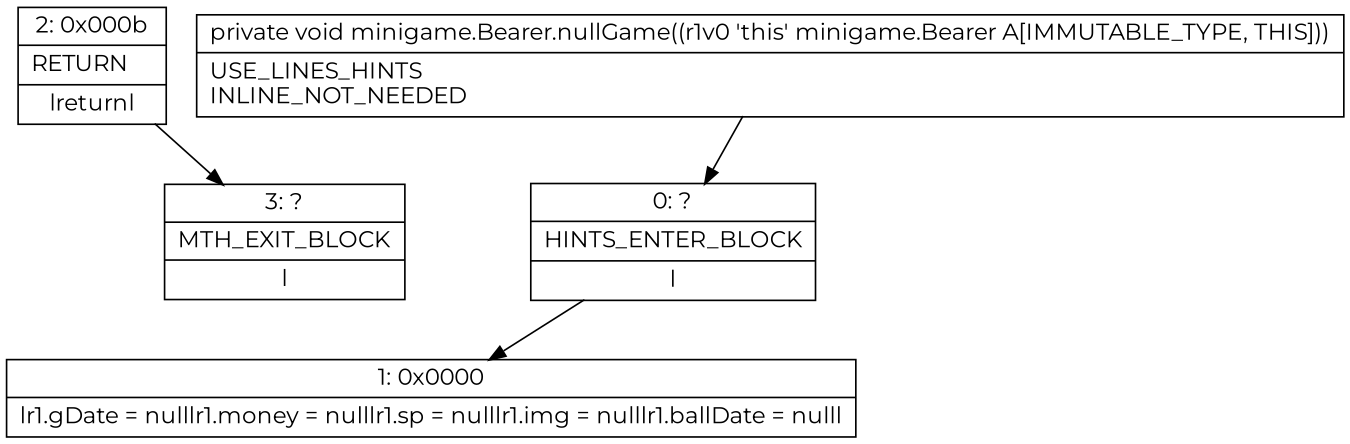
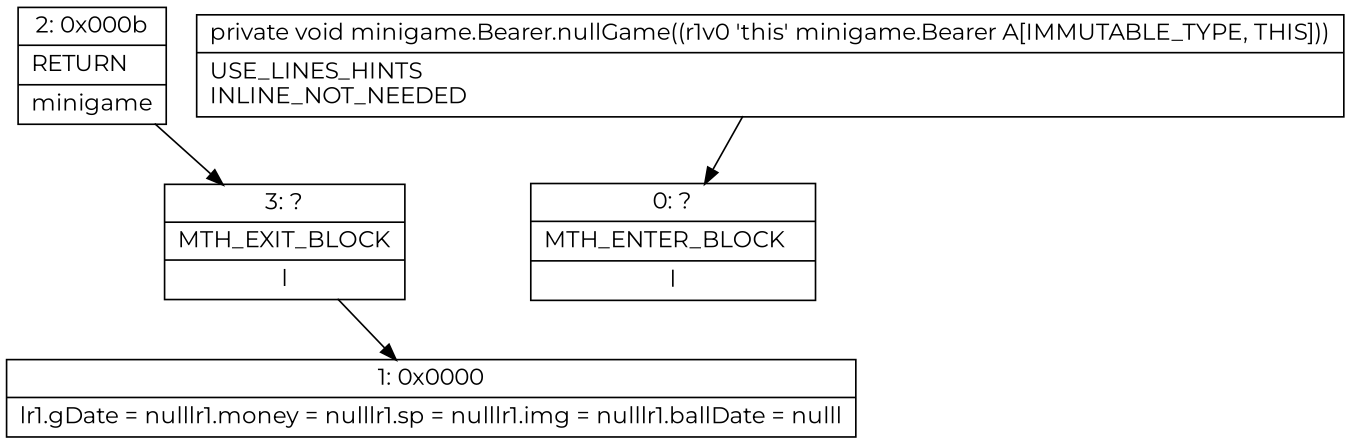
node "2: 0x000b": text "lreturnl" -> "minigame"
node "0: ?": text "HINTS_ENTER_BLOCK" -> "MTH_ENTER_BLOCK"
edge "0: ?" -> "1: 0x0000": now "3: ?" -> "1: 0x0000"
